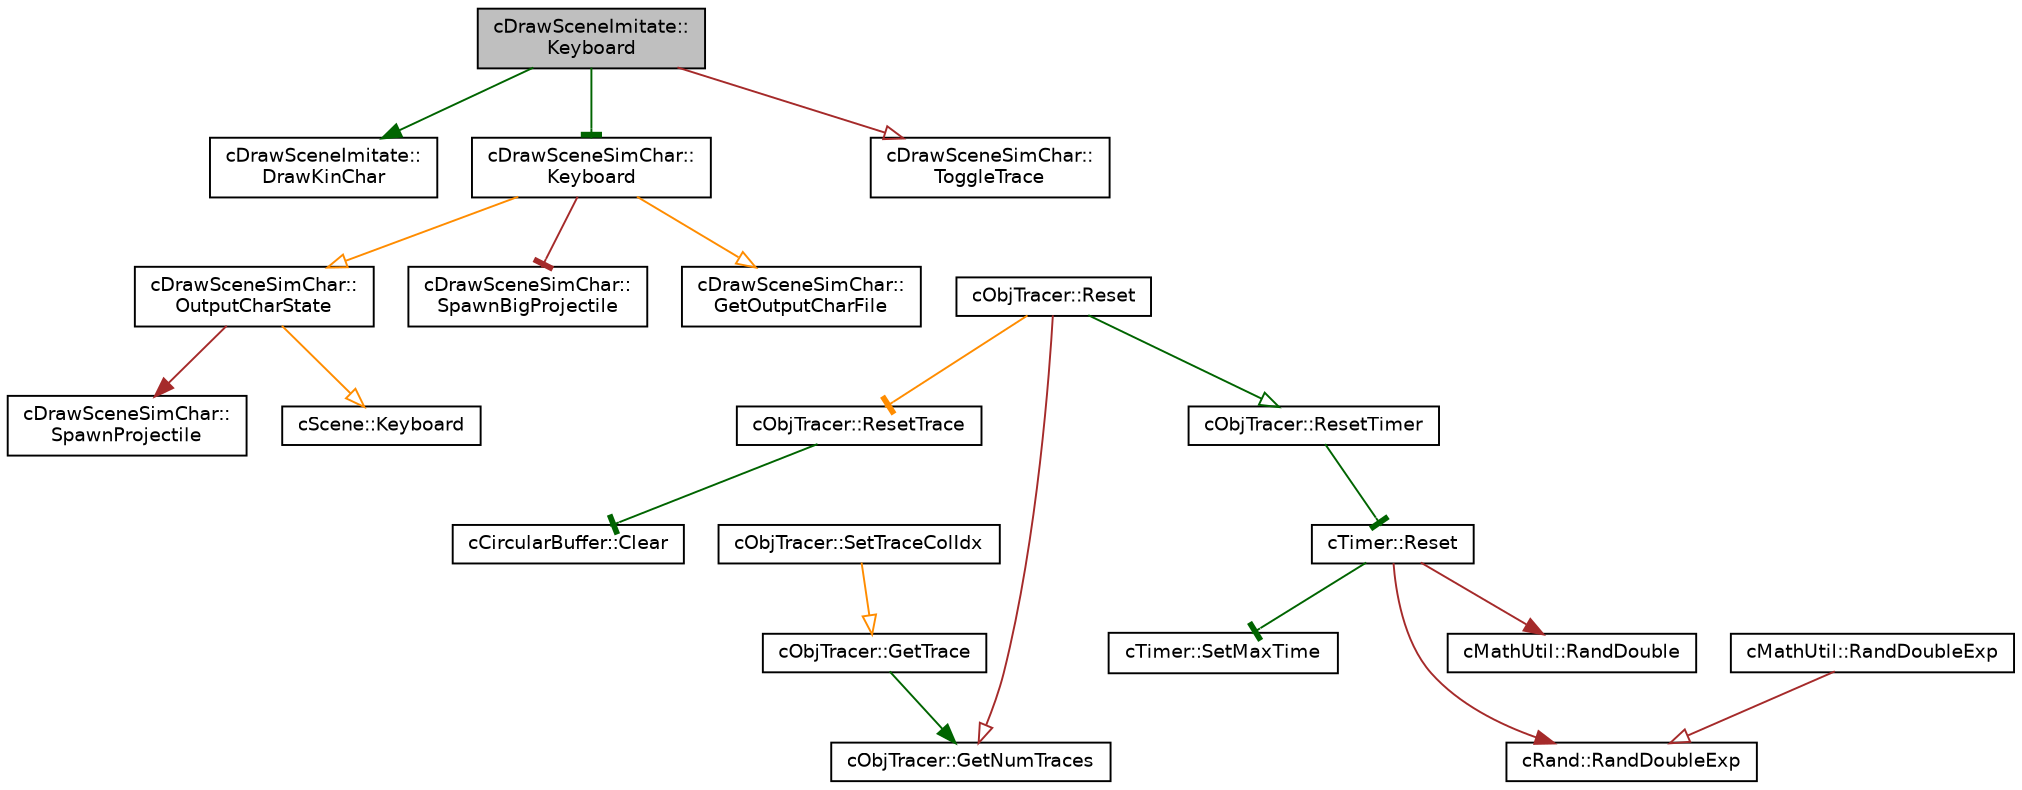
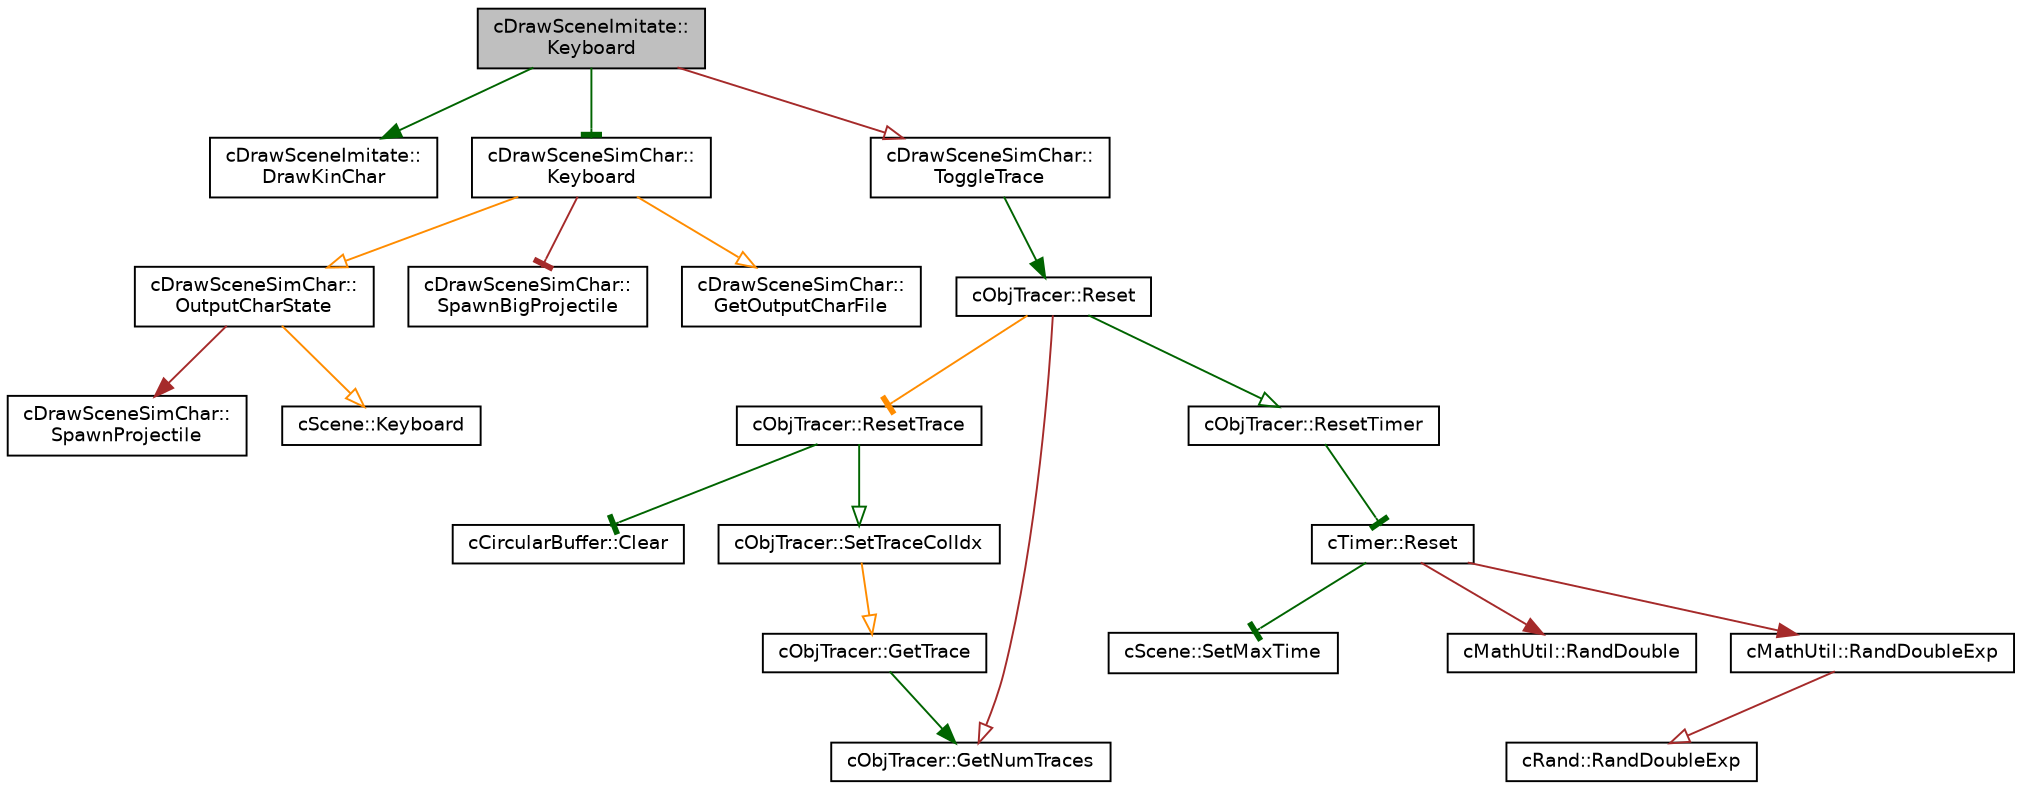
edge "cDrawSceneSimChar:: ToggleTrace" -> "cObjTracer::Reset": added
edge "cObjTracer::ResetTrace" -> "cObjTracer::SetTraceColIdx": added
node "cTimer::SetMaxTime": label "cTimer::SetMaxTime" -> "cScene::SetMaxTime"
edge "cTimer::Reset" -> "cRand::RandDoubleExp": now "cTimer::Reset" -> "cMathUtil::RandDoubleExp"
